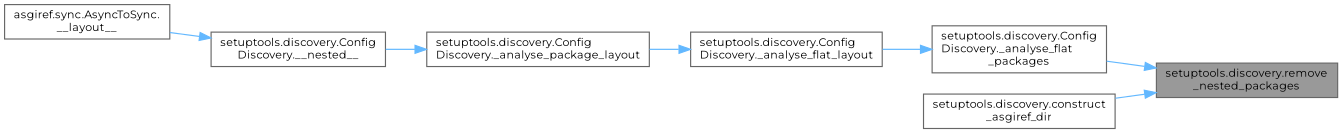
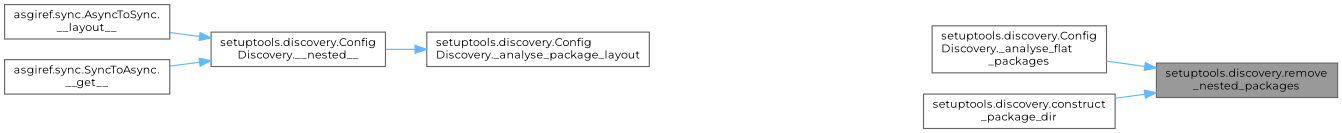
node "setuptools.discovery.Config Discovery._analyse_flat_layout": removed
node "asgiref.sync.SyncToAsync. __get__": added
node "setuptools.discovery.construct _asgiref_dir": label "setuptools.discovery.construct _asgiref_dir" -> "setuptools.discovery.construct _package_dir"
